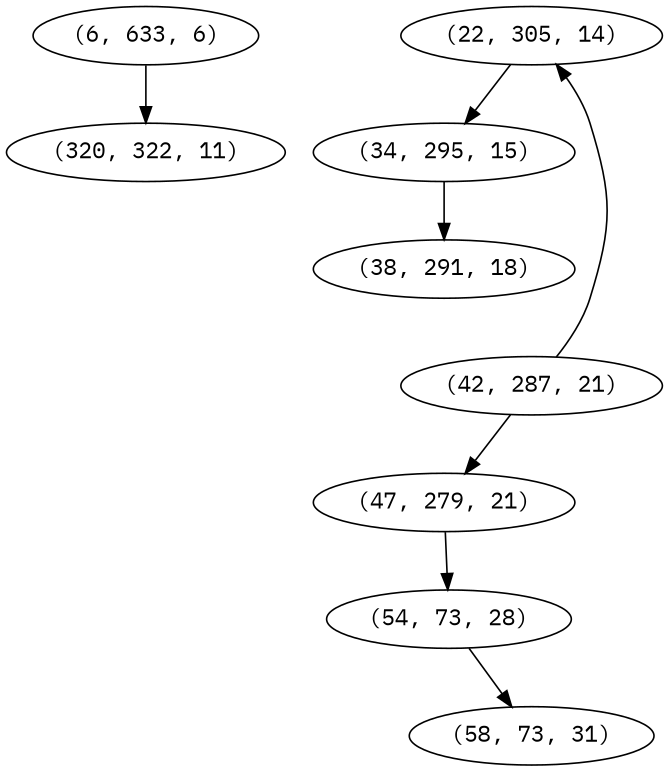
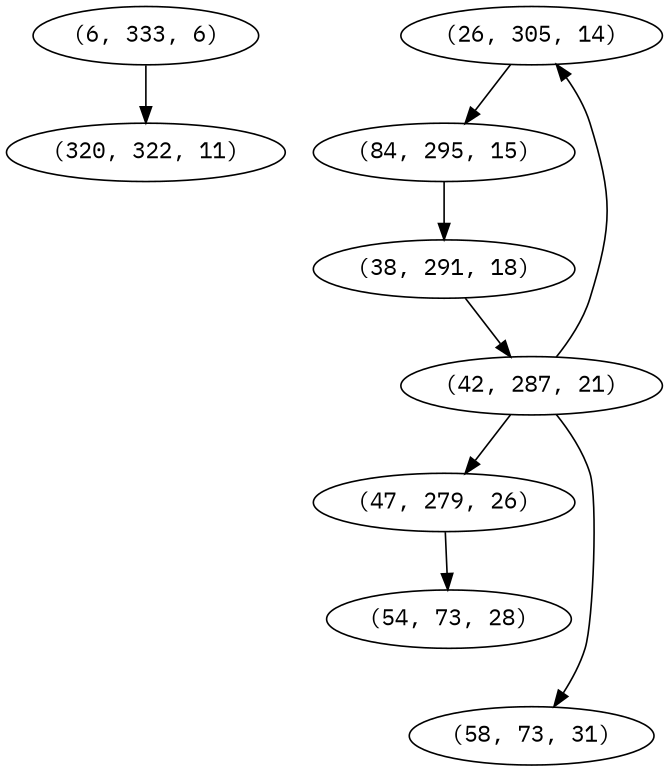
node "(6, 633, 6)": label "(6, 633, 6)" -> "(6, 333, 6)"
node "(22, 305, 14)": label "(22, 305, 14)" -> "(26, 305, 14)"
node "(34, 295, 15)": label "(34, 295, 15)" -> "(84, 295, 15)"
edge "(38, 291, 18)" -> "(42, 287, 21)": added
node "(47, 279, 21)": label "(47, 279, 21)" -> "(47, 279, 26)"
edge "(54, 73, 28)" -> "(58, 73, 31)": now "(42, 287, 21)" -> "(58, 73, 31)"
